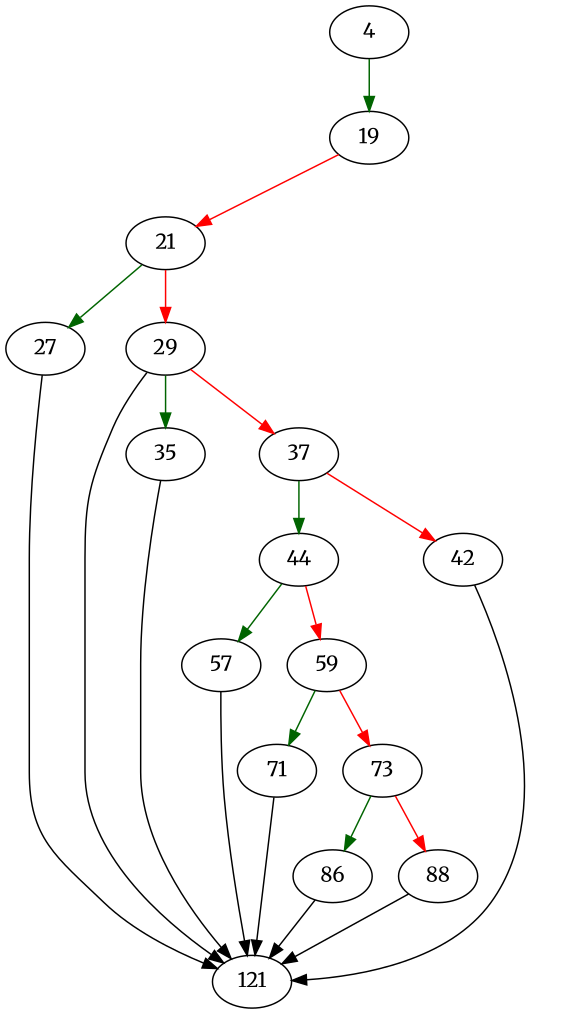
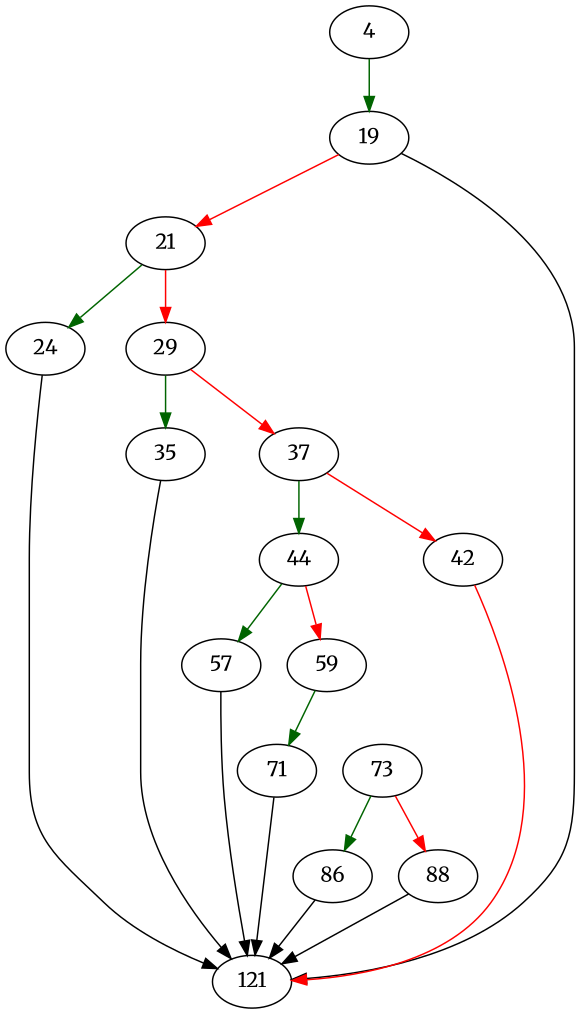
node "27": label "27" -> "24"
edge "29" -> "121": now "19" -> "121"
edge "59" -> "73": removed
edge "42" -> "121": color black -> red
